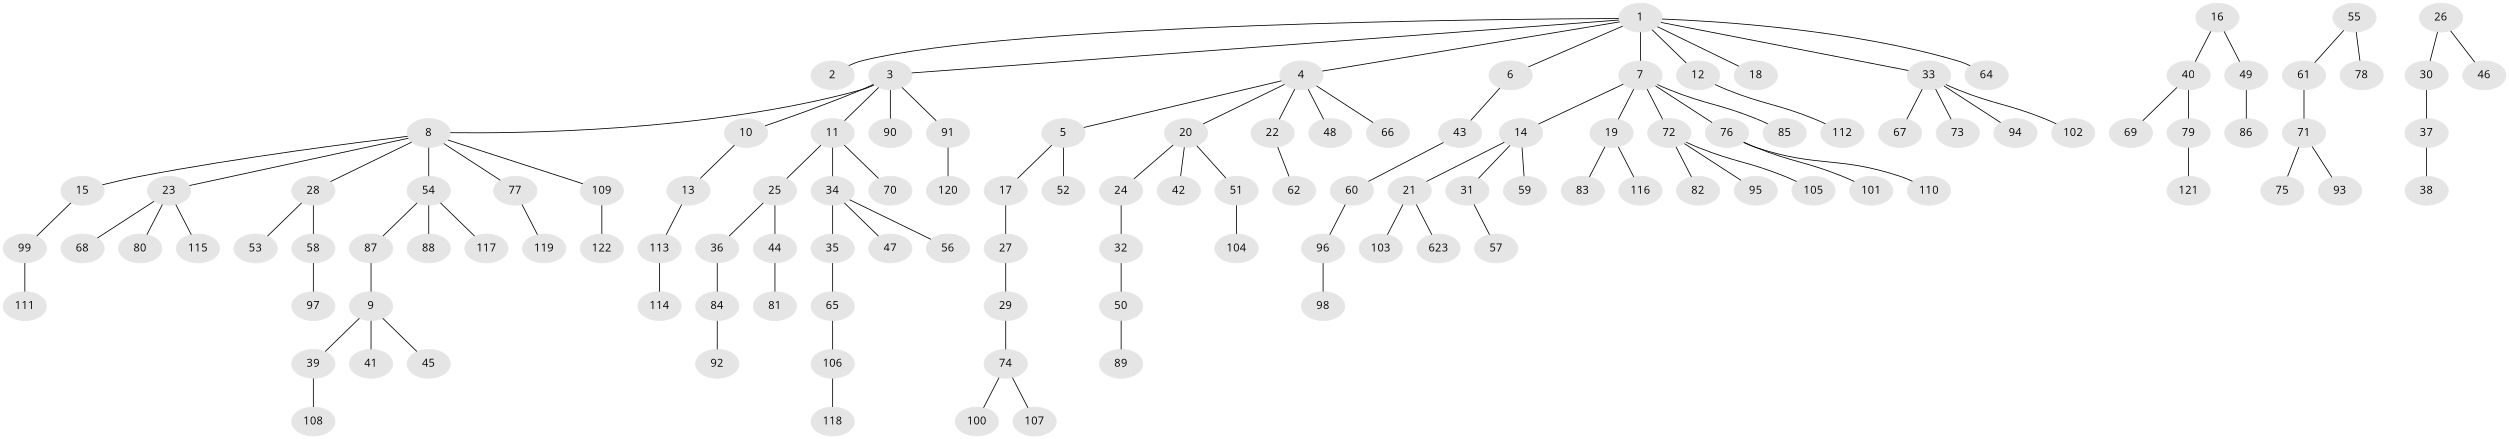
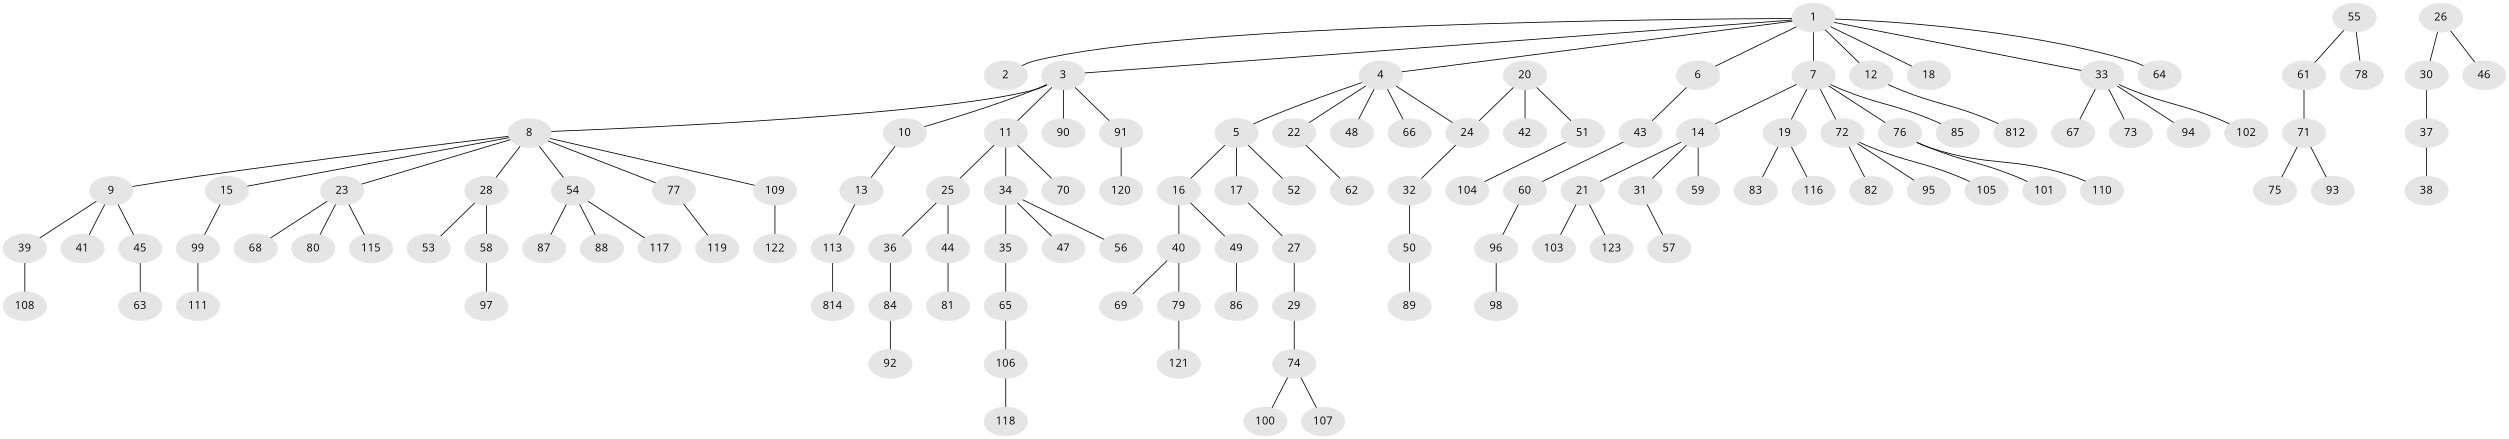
edge "4" -- "20": now "4" -- "24"
node "112": label "112" -> "812"
edge "5" -- "16": added
node "623": label "623" -> "123"
edge "87" -- "9": now "8" -- "9"
node "63": added
node "114": label "114" -> "814"
